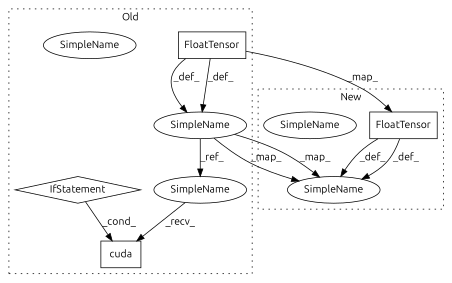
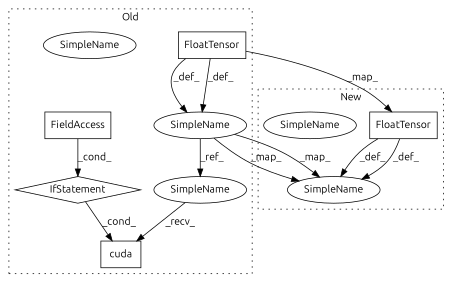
node "FieldAccess": added
